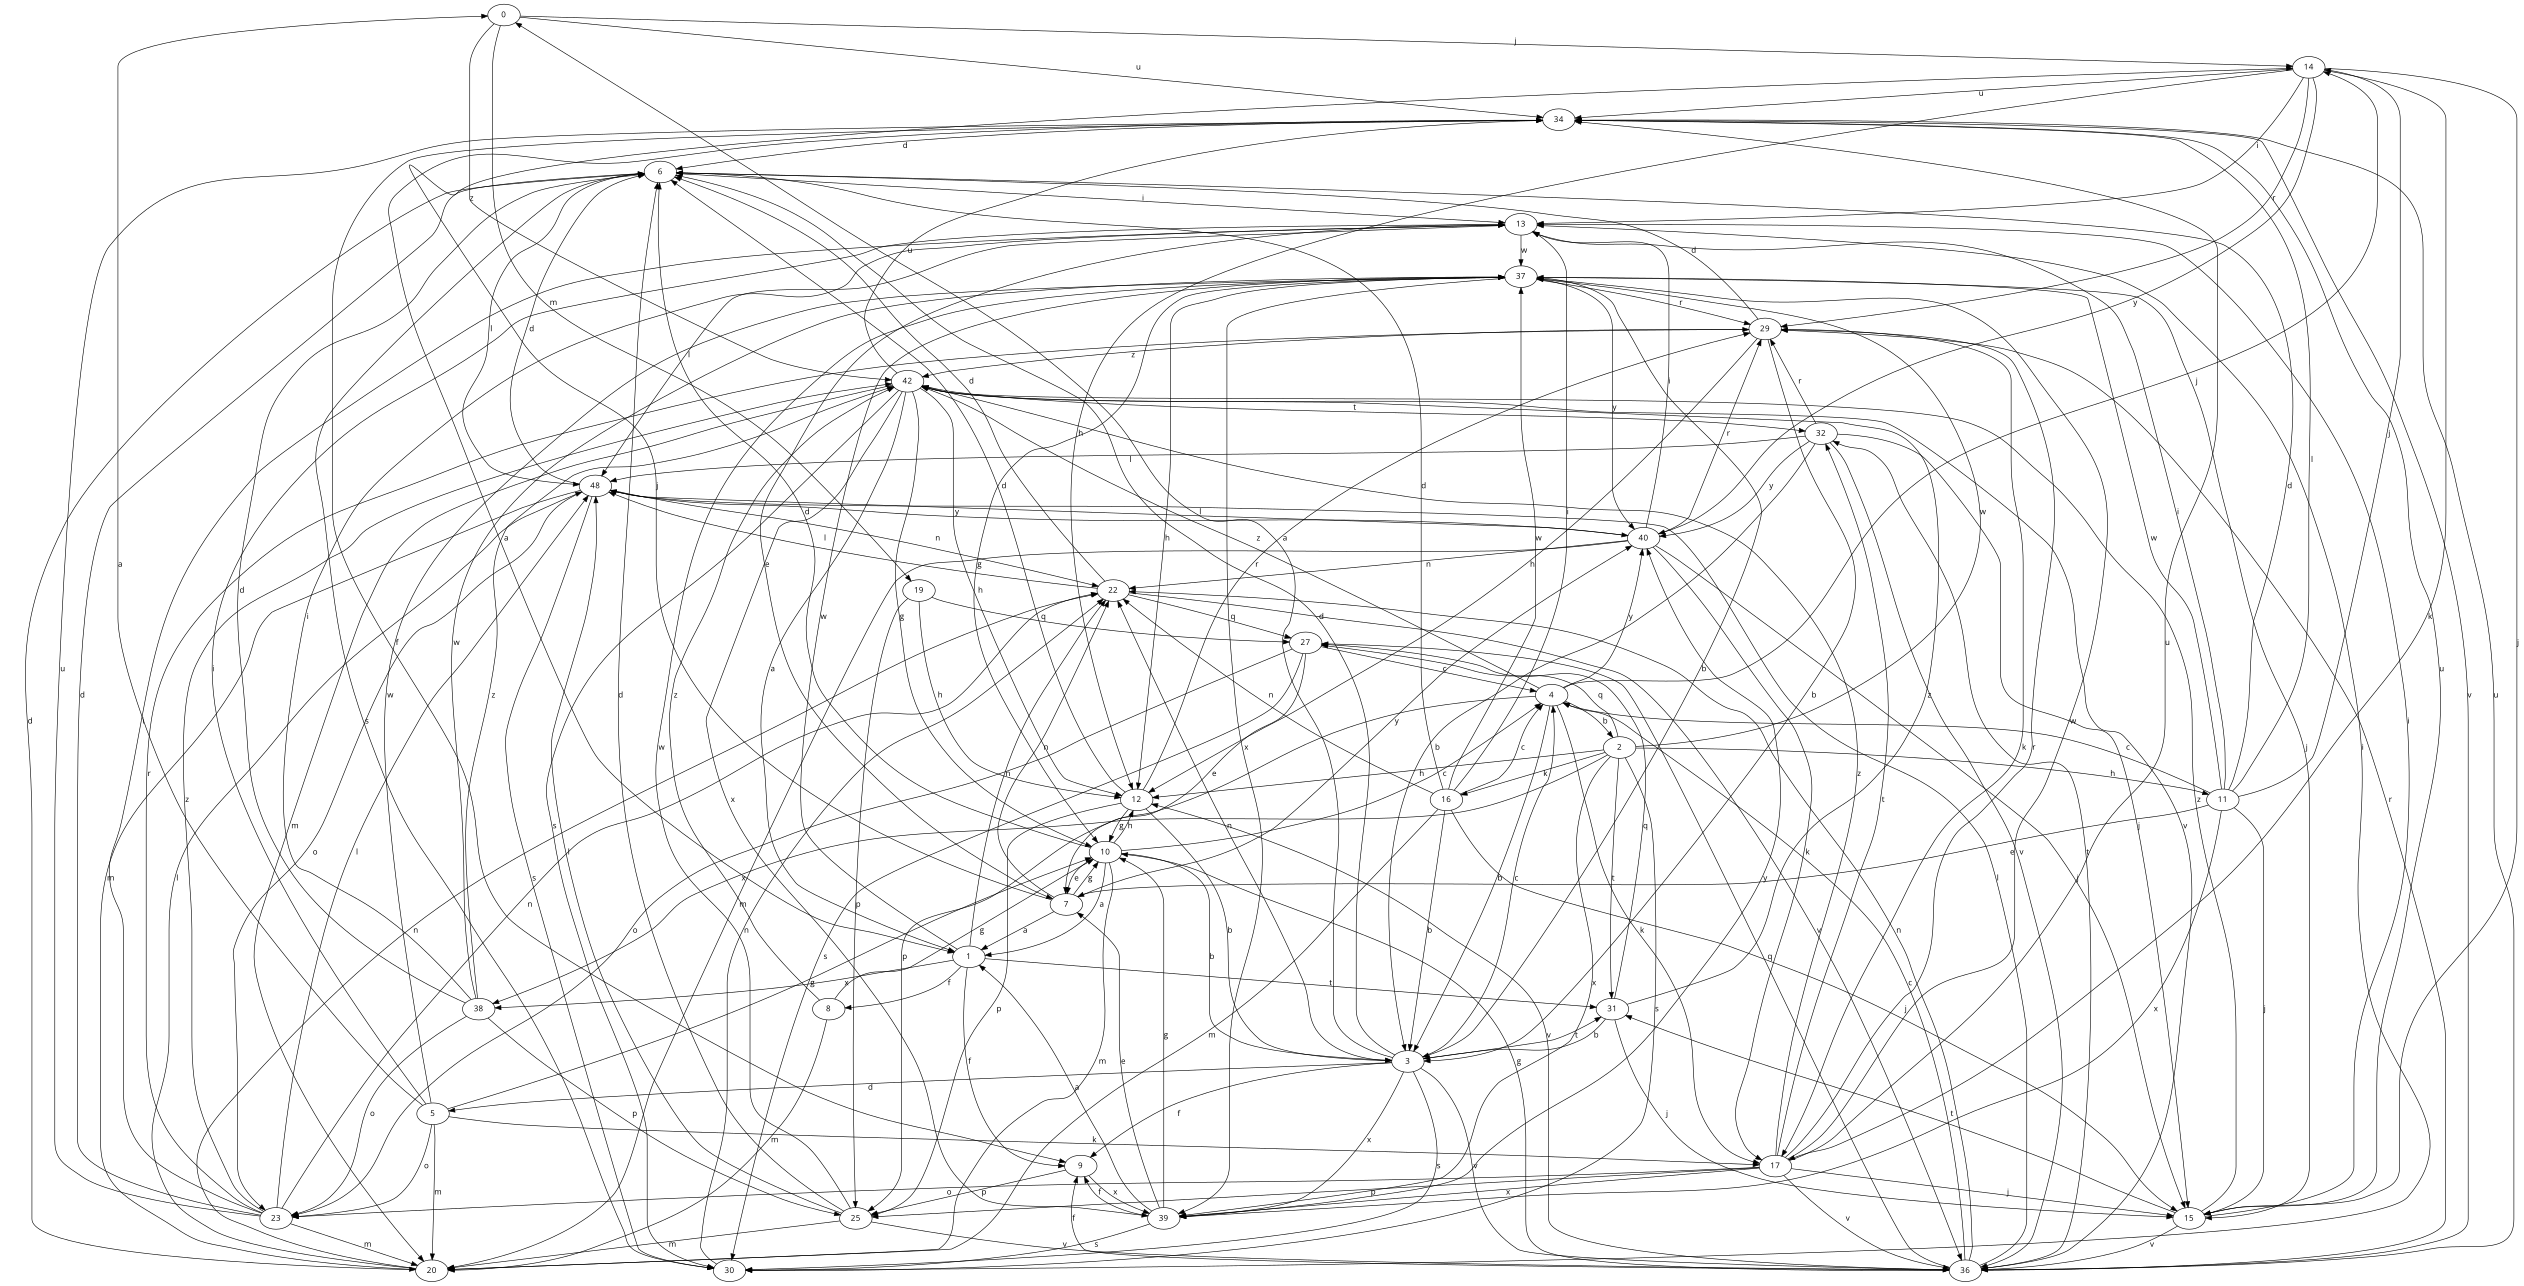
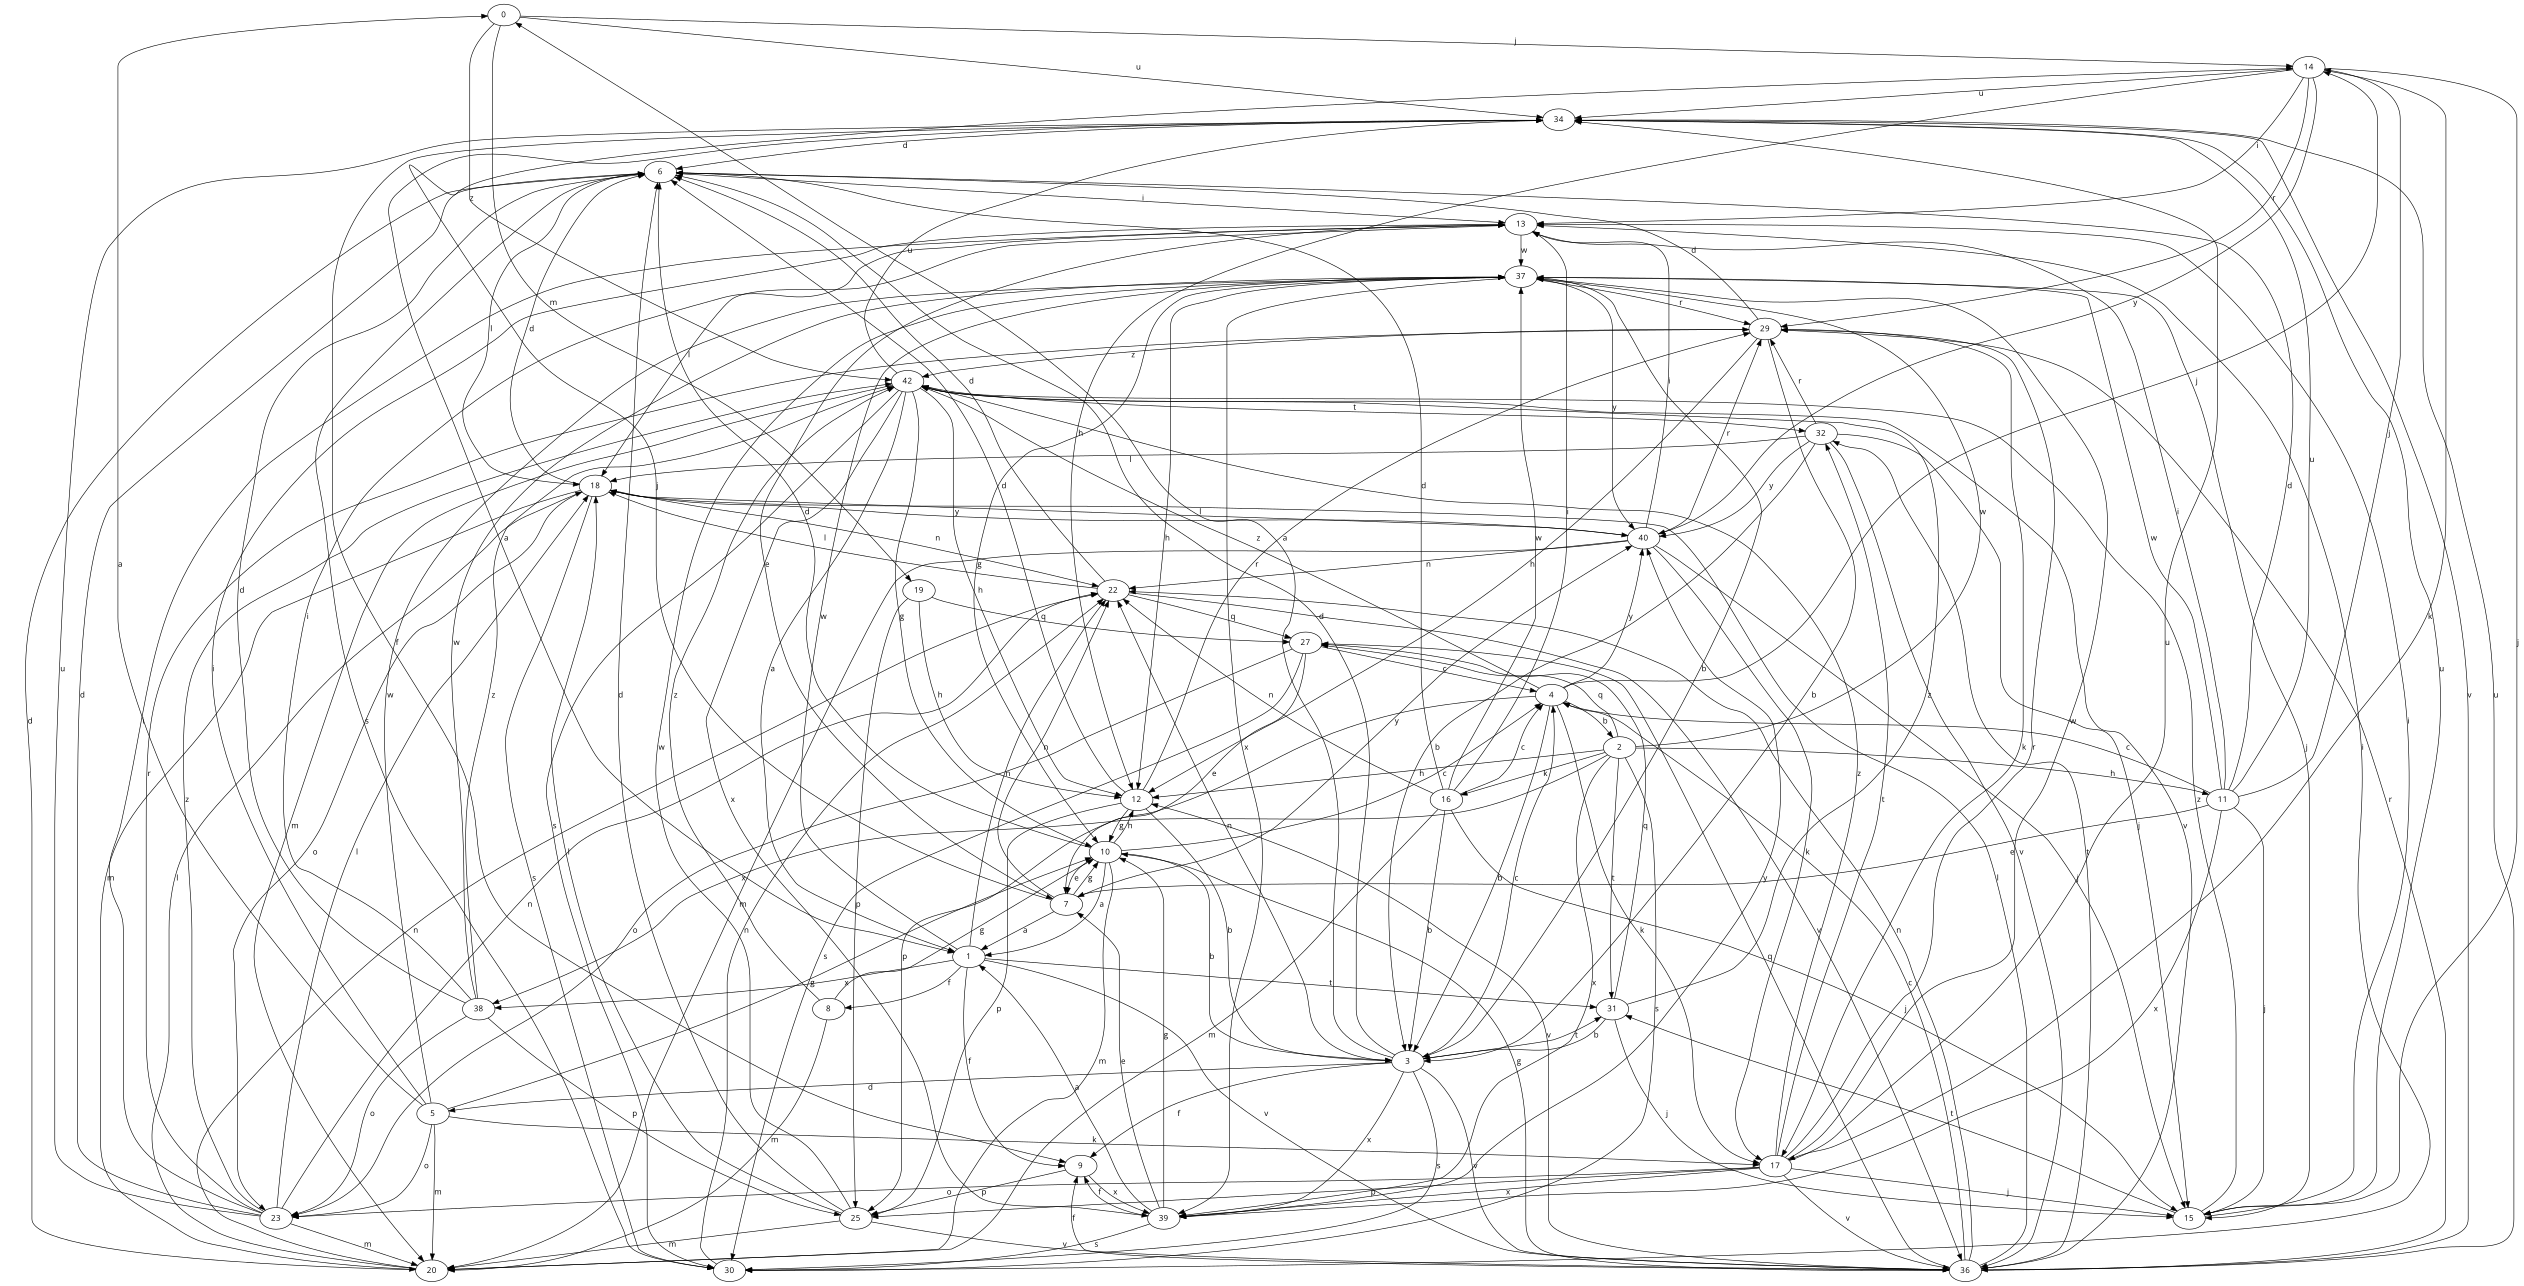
edge "11" -> "34": label "l" -> "u"
node "48": label "48" -> "18"
edge "15" -> "36": now "1" -> "36"
